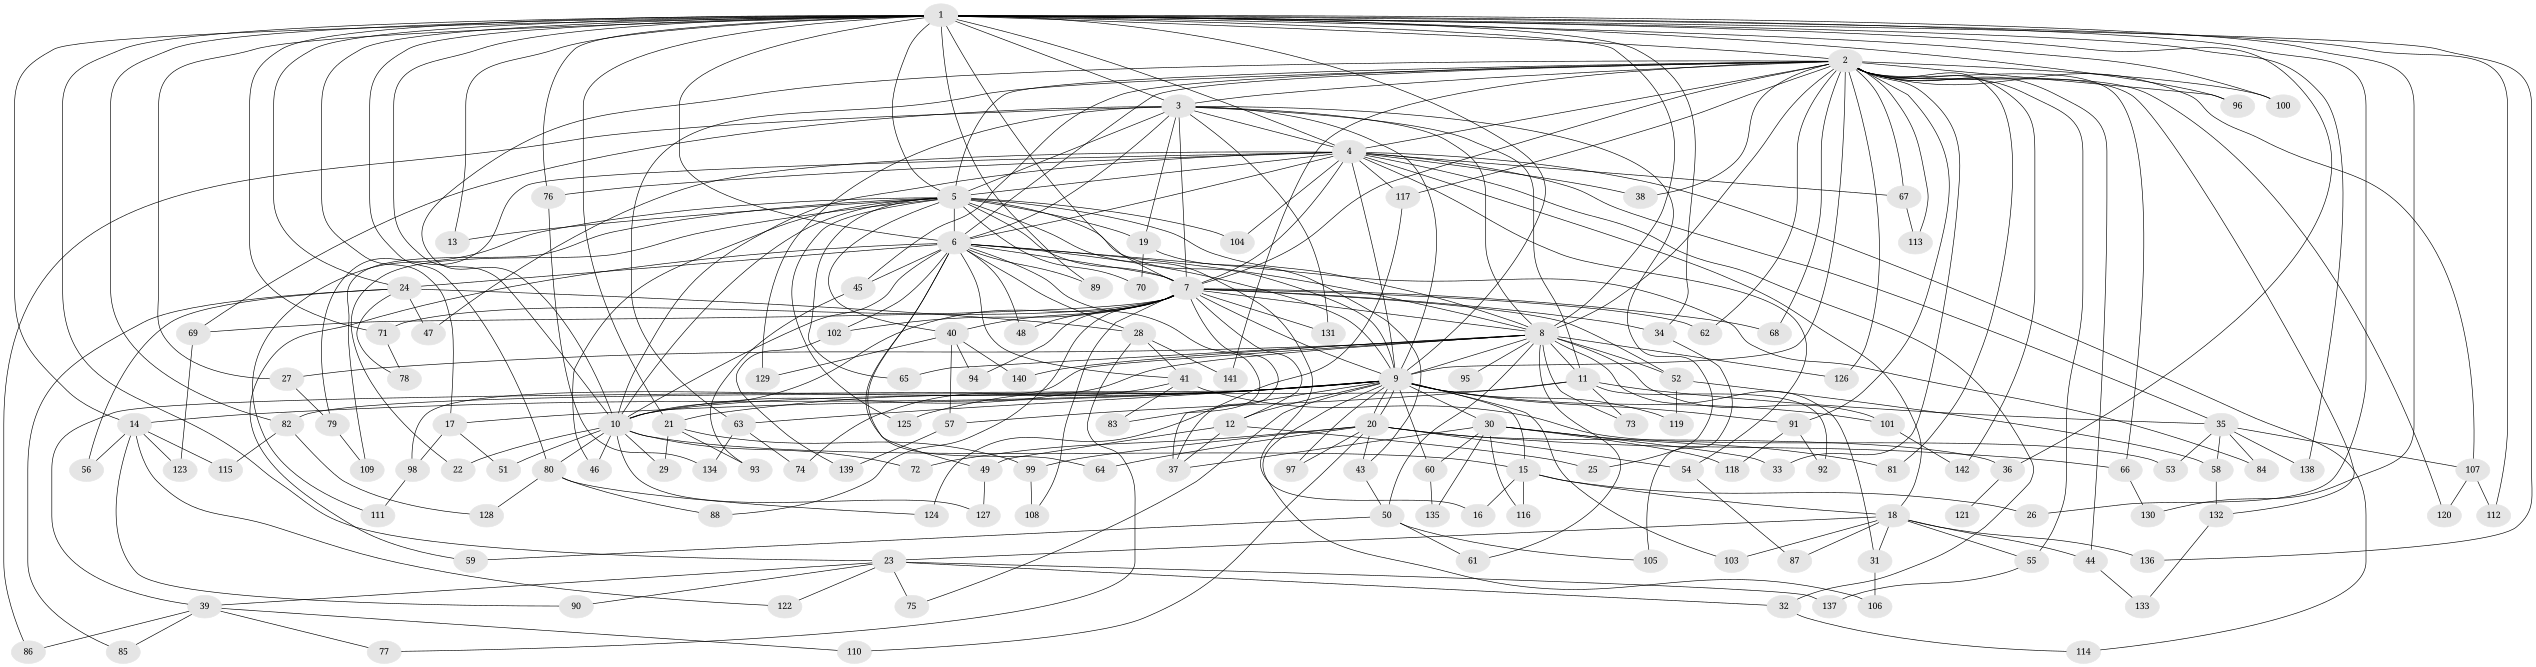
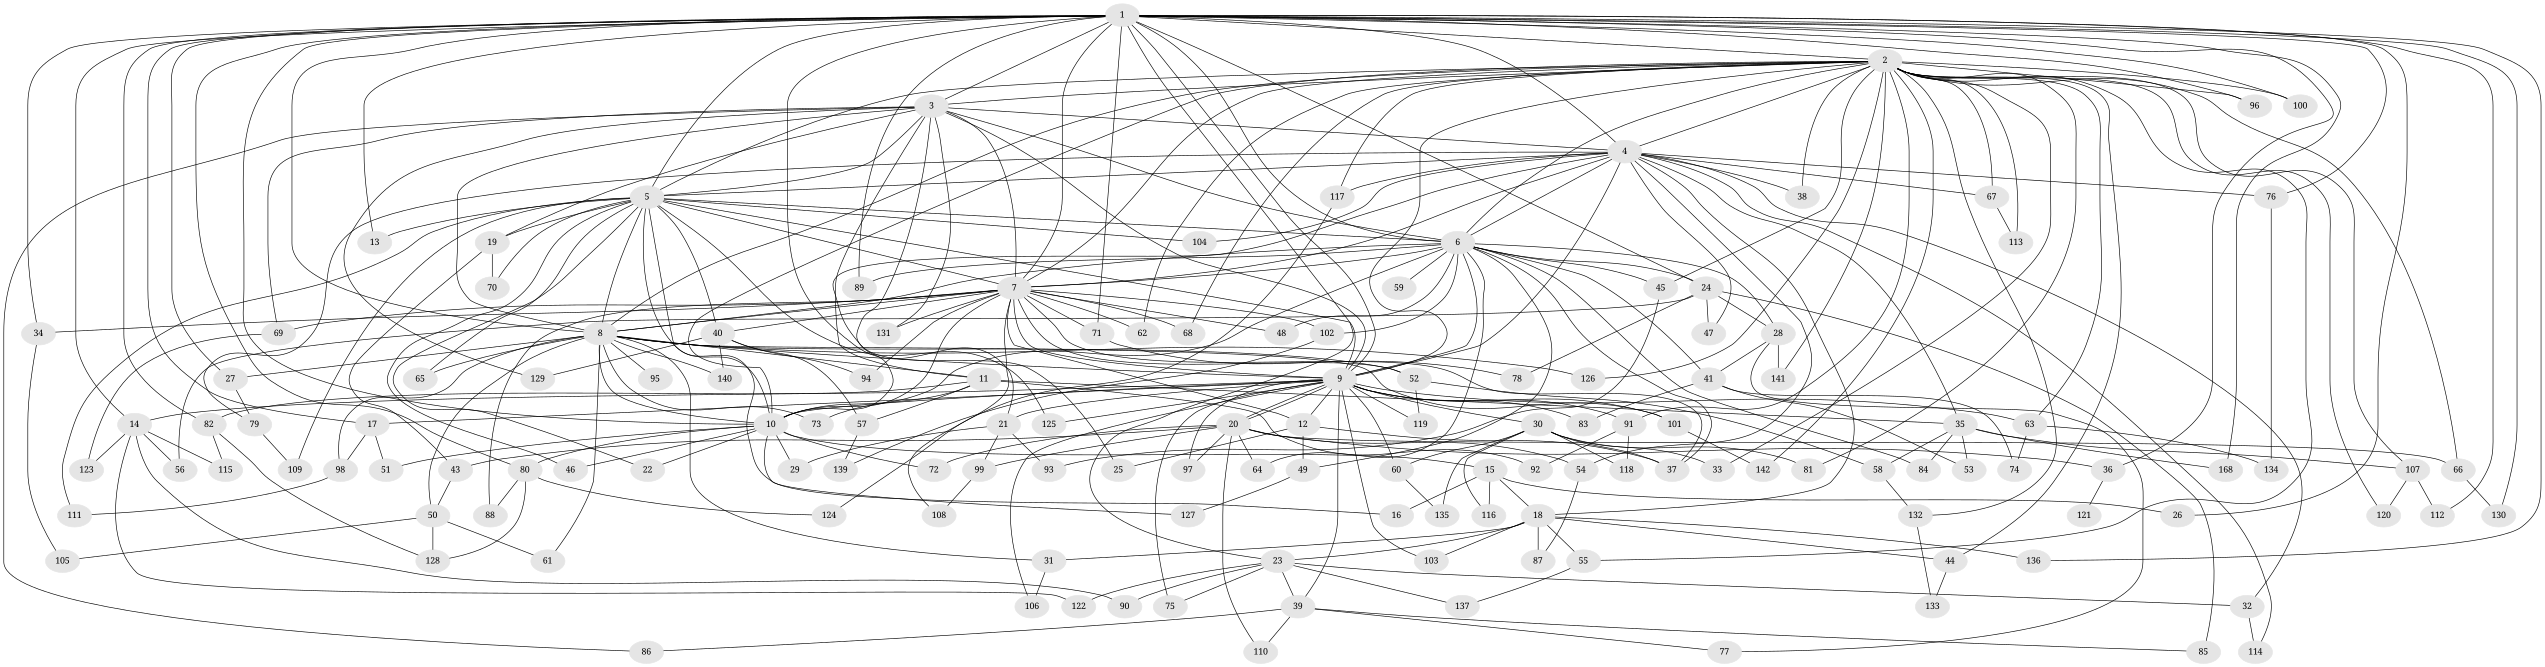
edge "9" -- "15": removed
node "138": label "138" -> "168"
edge "50" -- "59": now "50" -- "128"
